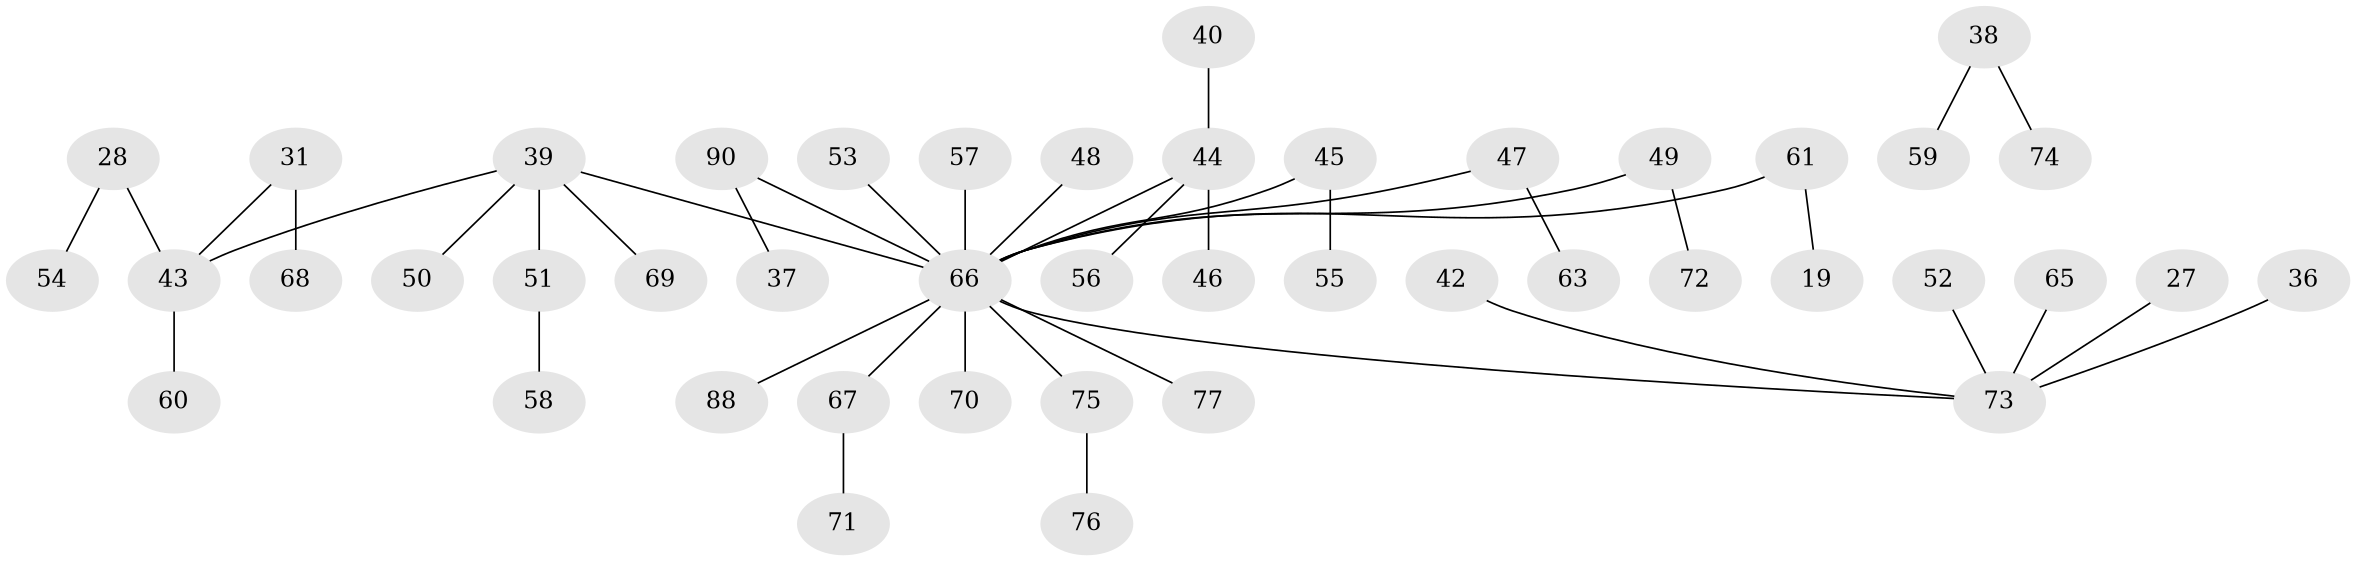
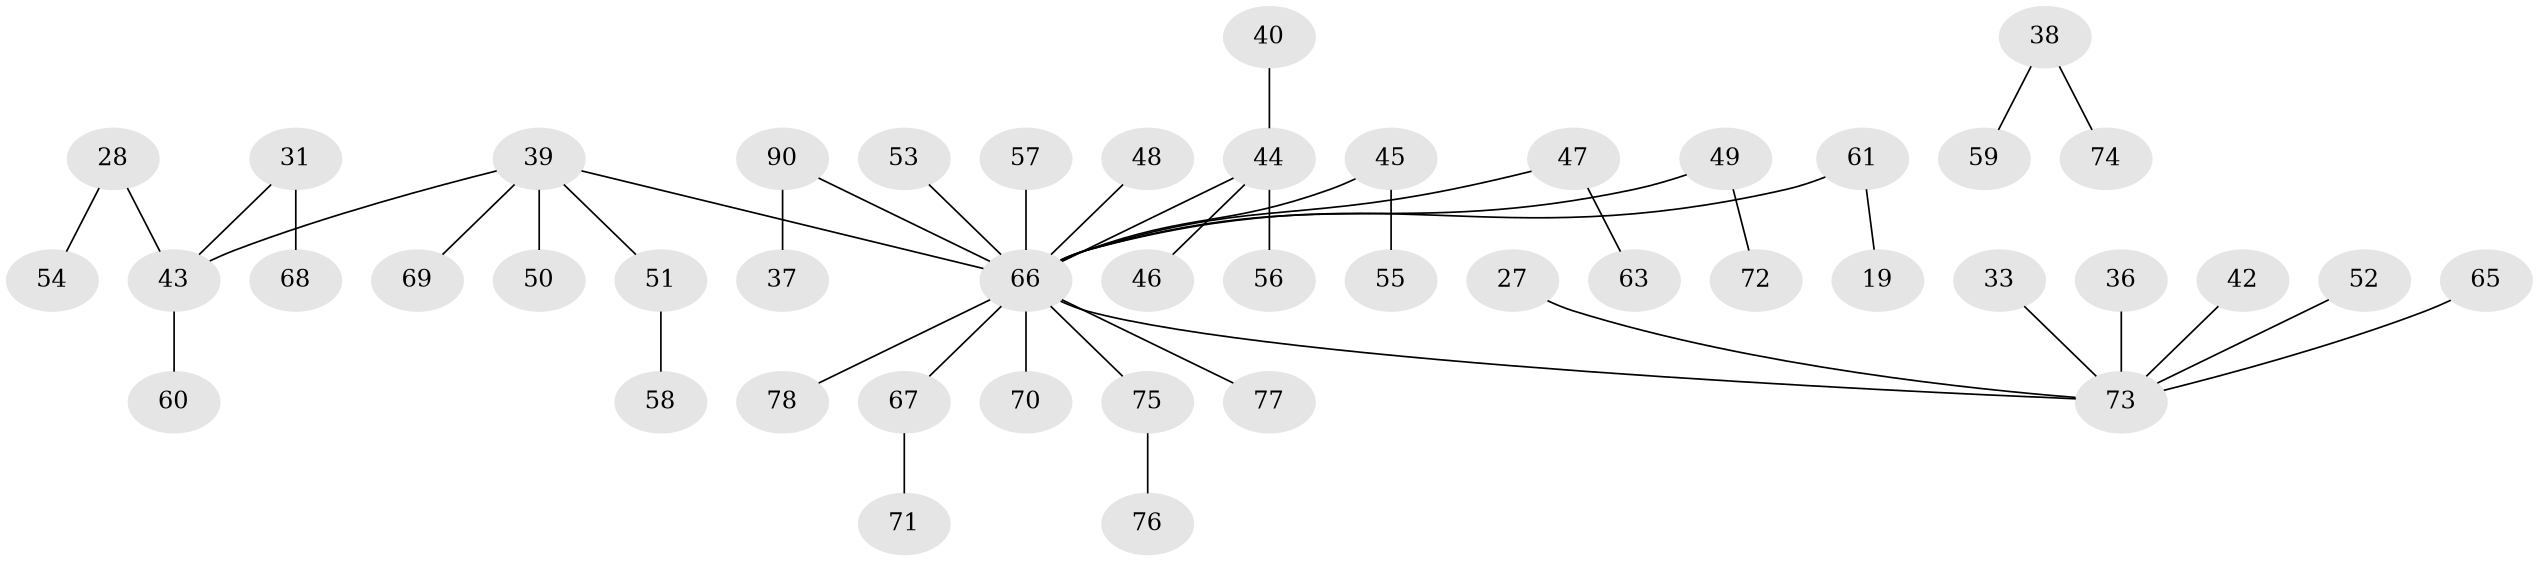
node "33": added
node "88": label "88" -> "78"
